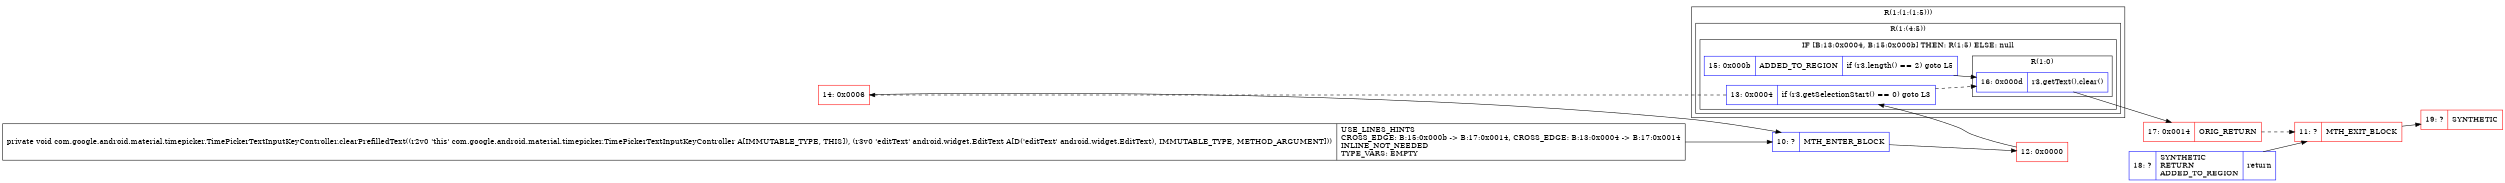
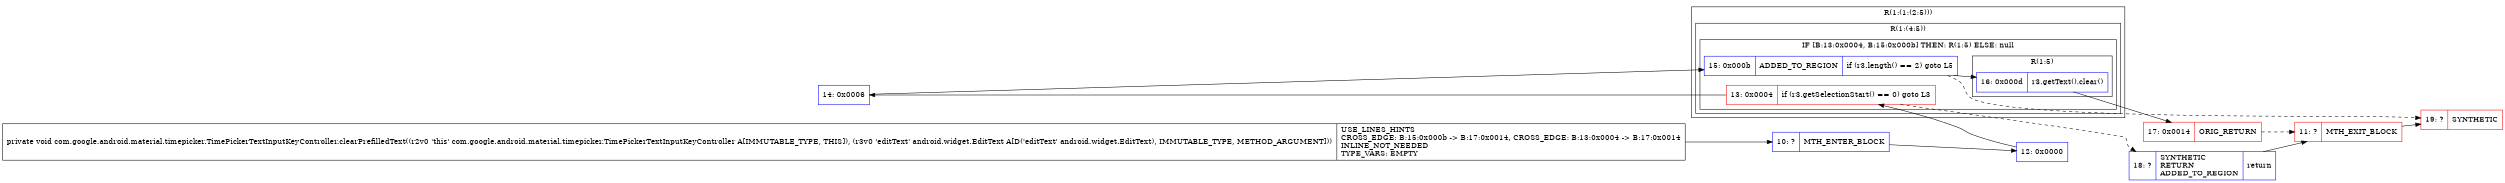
cluster "R(1:(1:(1:5)))": label "R(1:(1:(1:5)))" -> "R(1:(1:(2:5)))"
cluster "R(1:0)": label "R(1:0)" -> "R(1:5)"
edge "13: 0x0004" -> "16: 0x000d": now "13: 0x0004" -> "18: ?"
node "14: 0x0006": color red -> blue
edge "13: 0x0004" -> "14: 0x0006": style dashed -> solid
node "13: 0x0004": color blue -> red
edge "14: 0x0006" -> "10: ?": now "14: 0x0006" -> "15: 0x000b"
edge "15: 0x000b" -> "19: ?": added
node "12: 0x0000": color red -> blue
